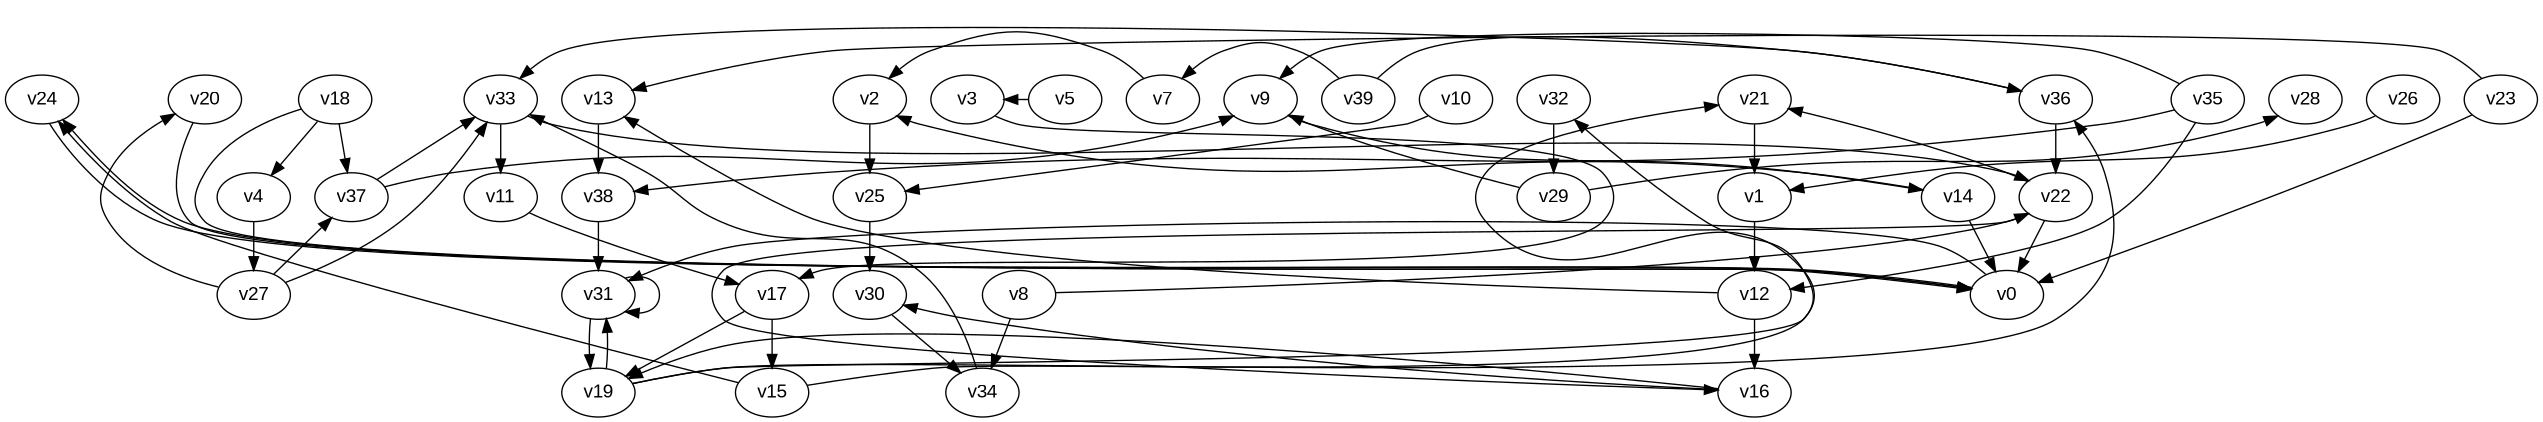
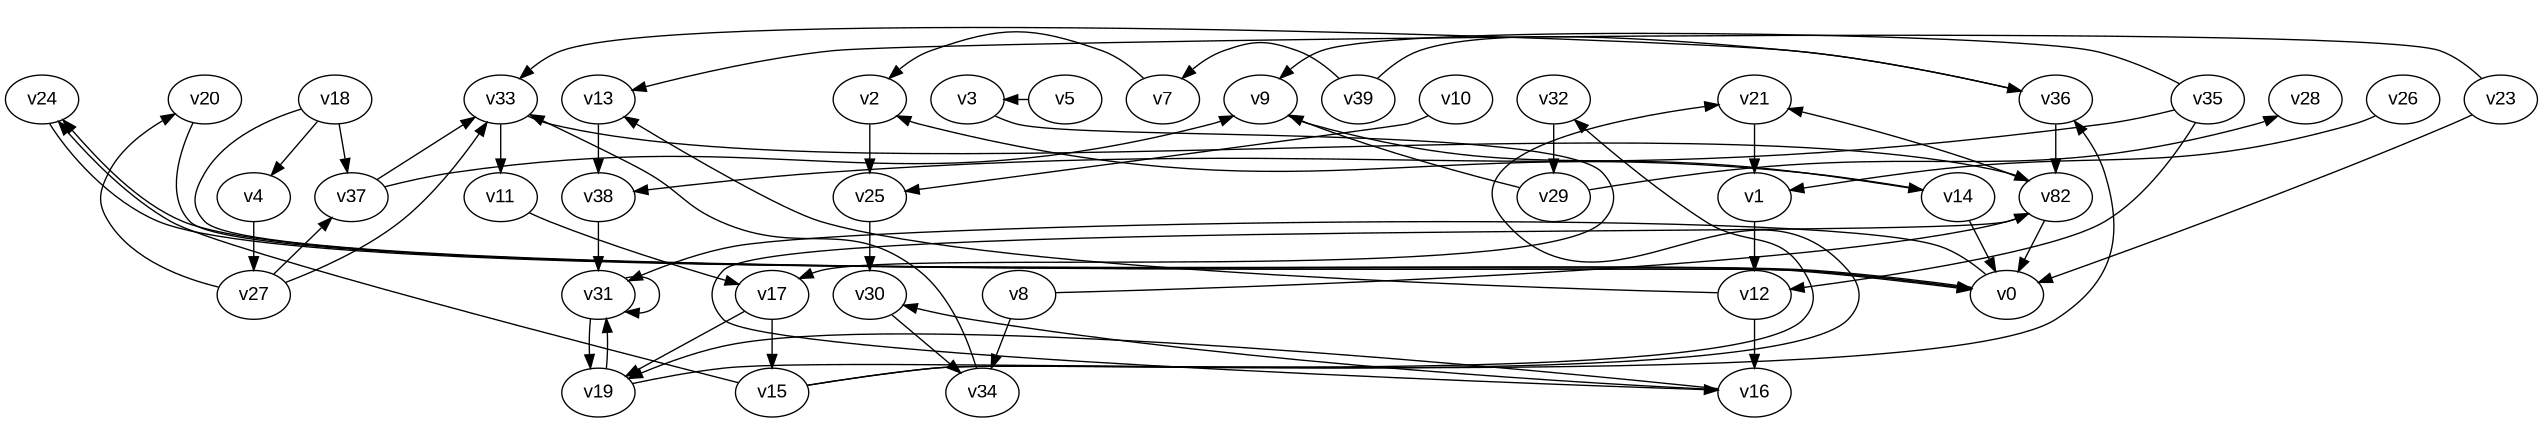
node "v22": label "v22" -> "v82"
edge "v19" -> "v21": now "v15" -> "v21"
